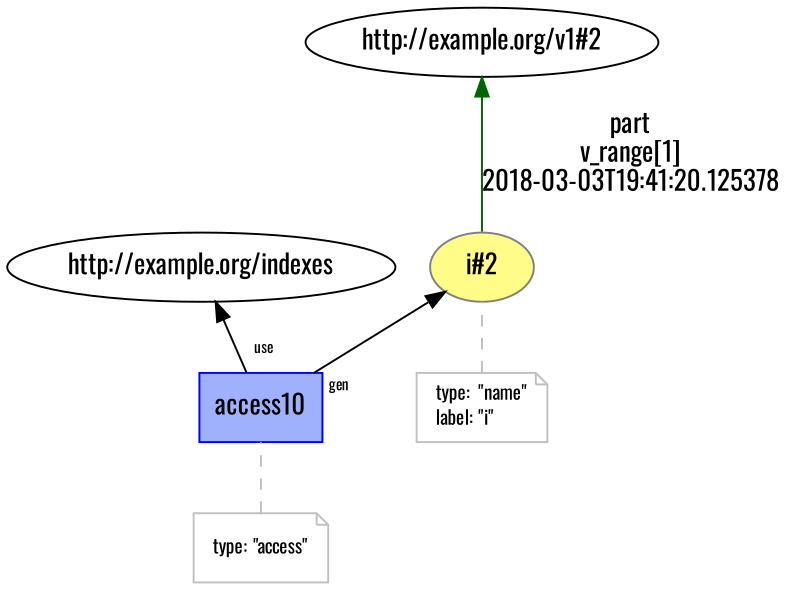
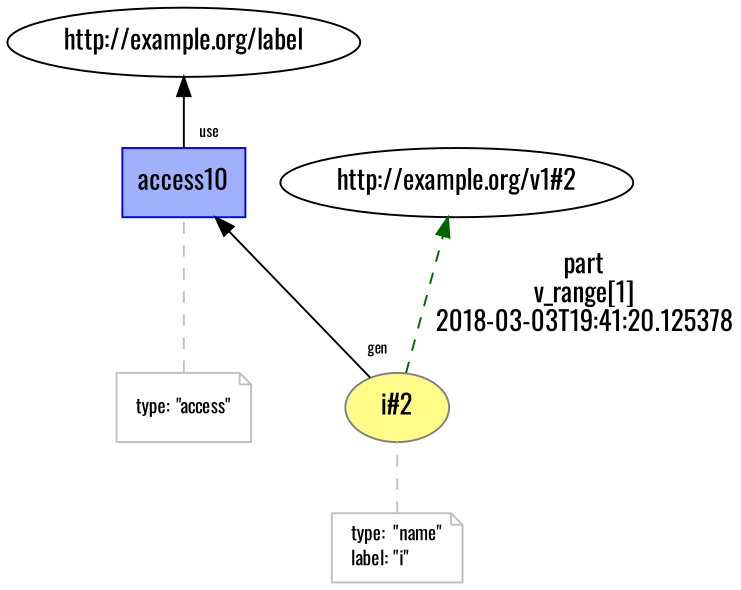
edge "i#2" -> "http://example.org/v1#2": style solid -> dashed
node "http://example.org/indexes": label "http://example.org/indexes" -> "http://example.org/label"
edge "access10" -> "i#2": reversed
